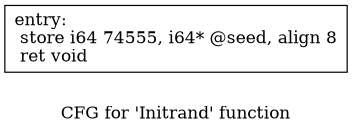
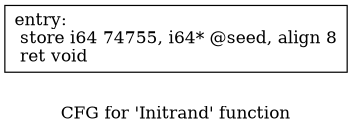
node "entry:": text "store i64 74555, i64* @seed, align 8" -> "store i64 74755, i64* @seed, align 8"
